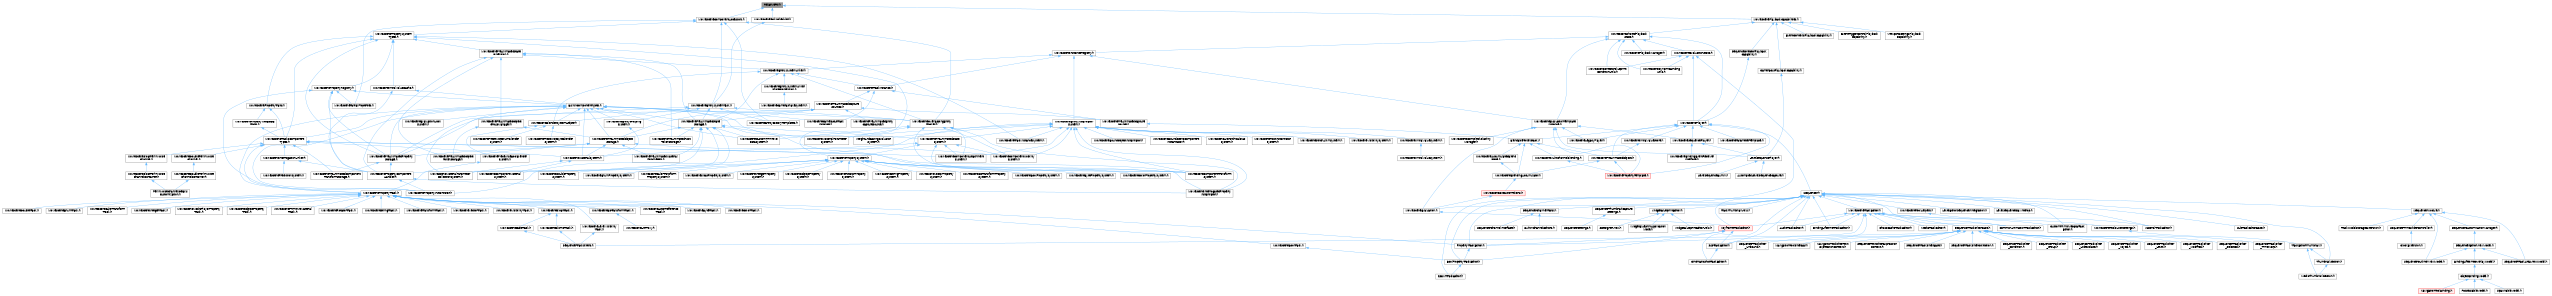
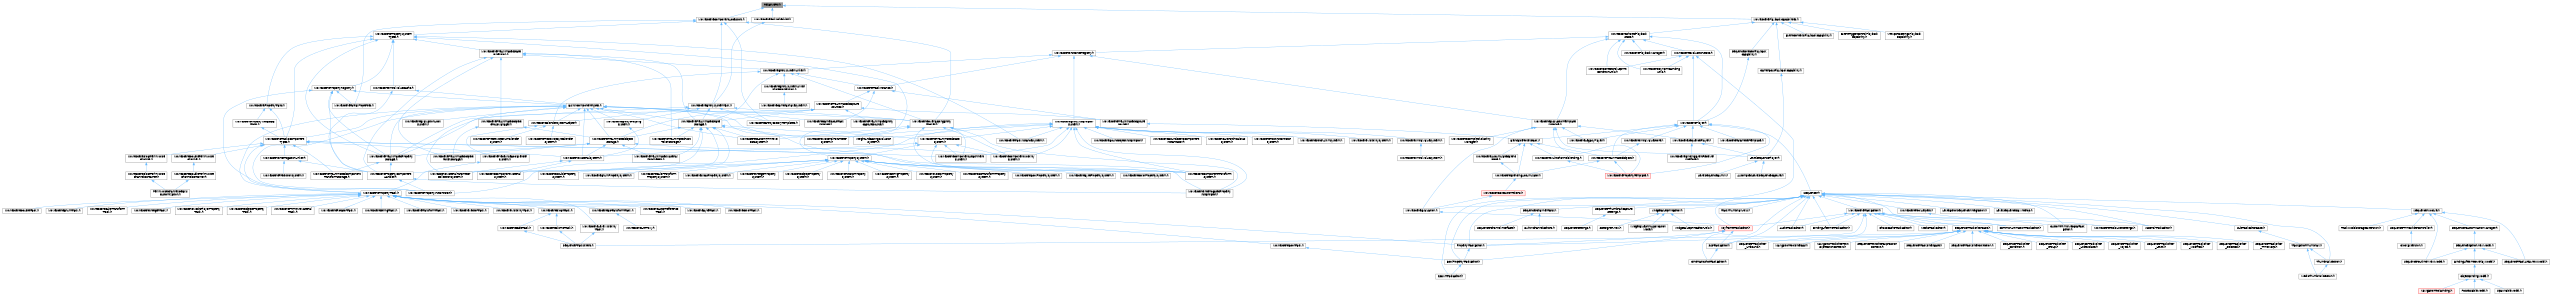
edge "TrackEditorThumbnail.h" -> "MovieSceneToolsUserSettings.h": now "TrackEditorThumbnail.h" -> "SubTrackEditorBase.h"
